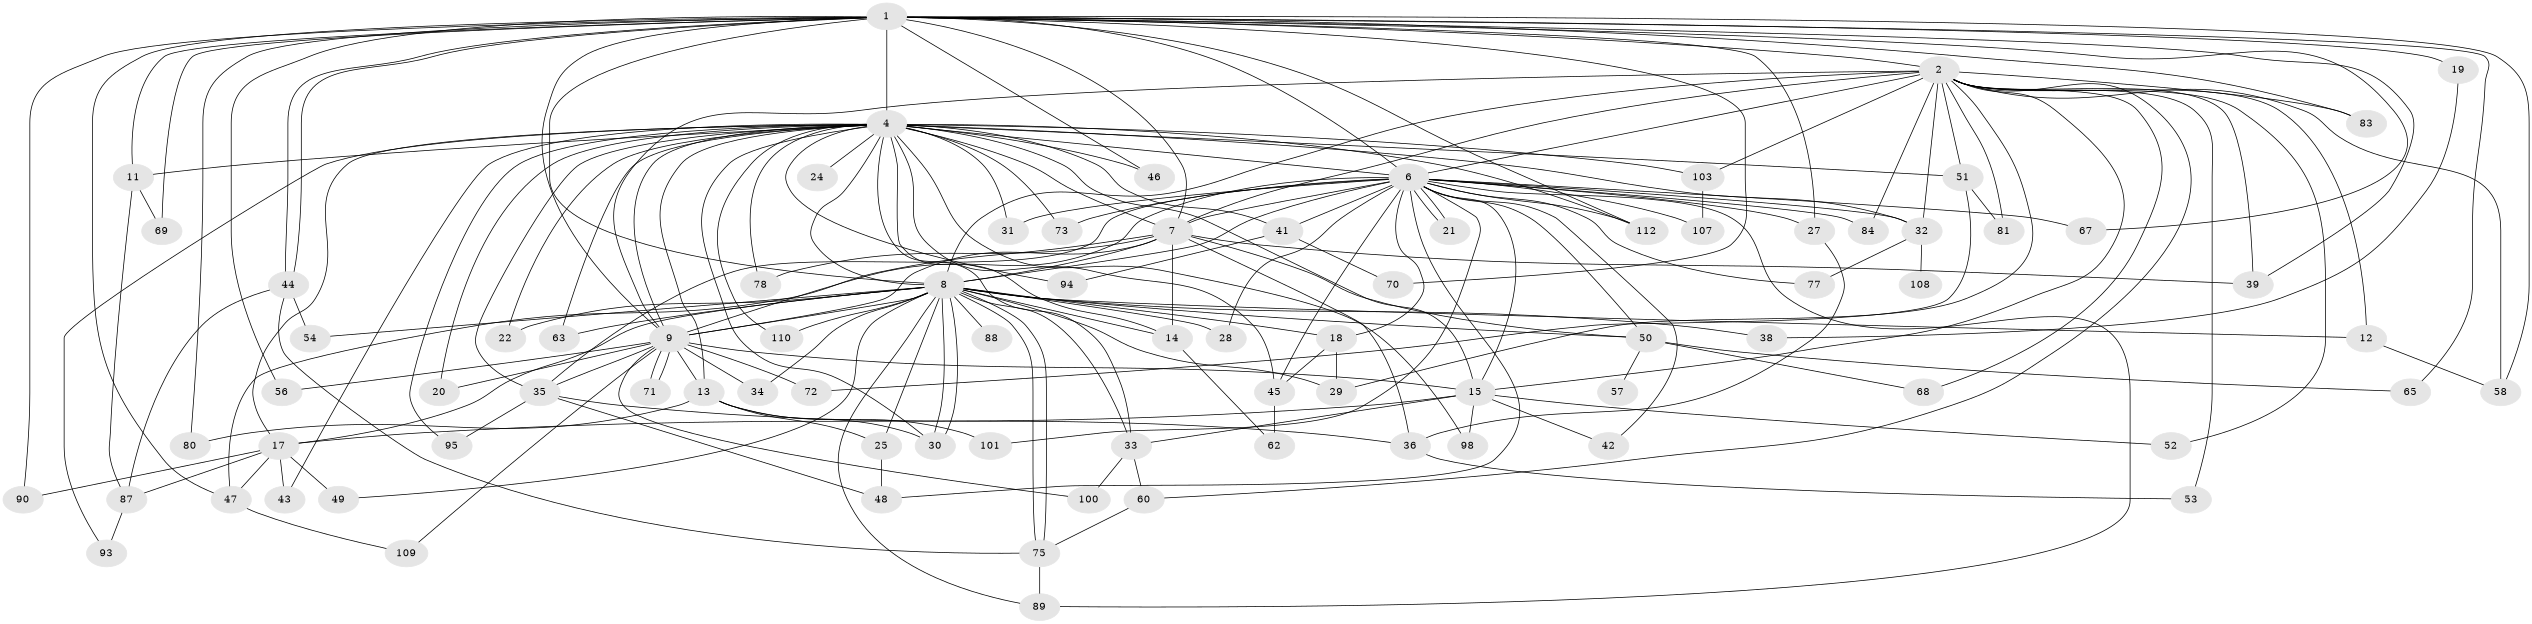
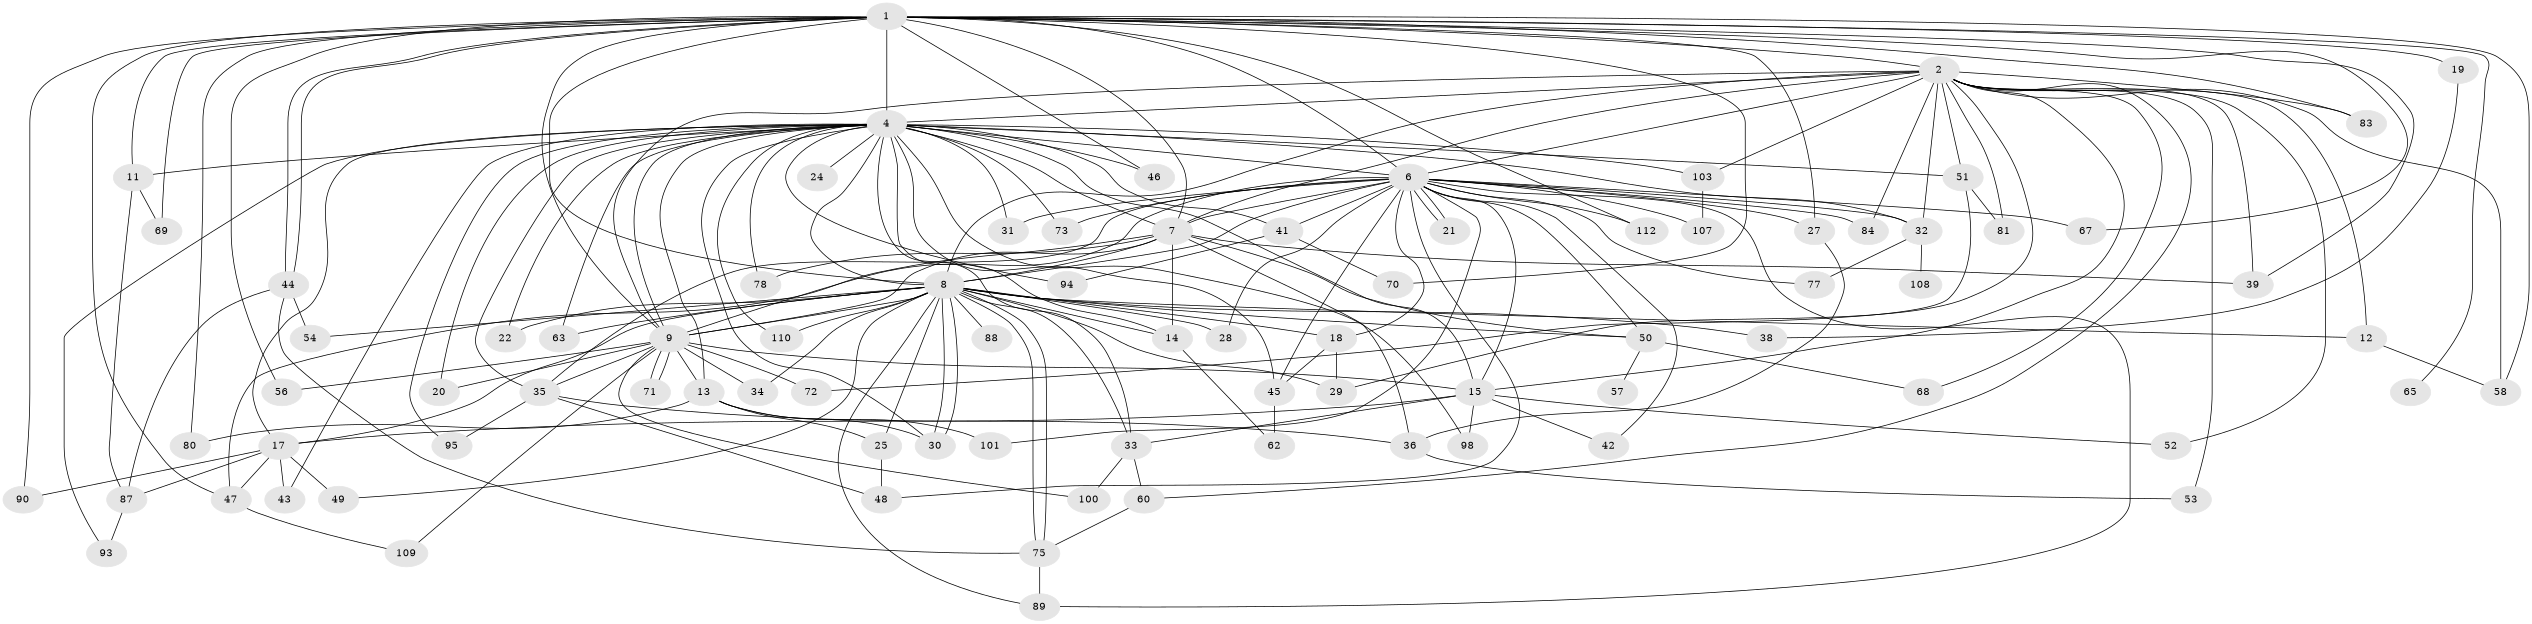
edge "4" -- "112": now "4" -- "2"
edge "50" -- "65": removed
